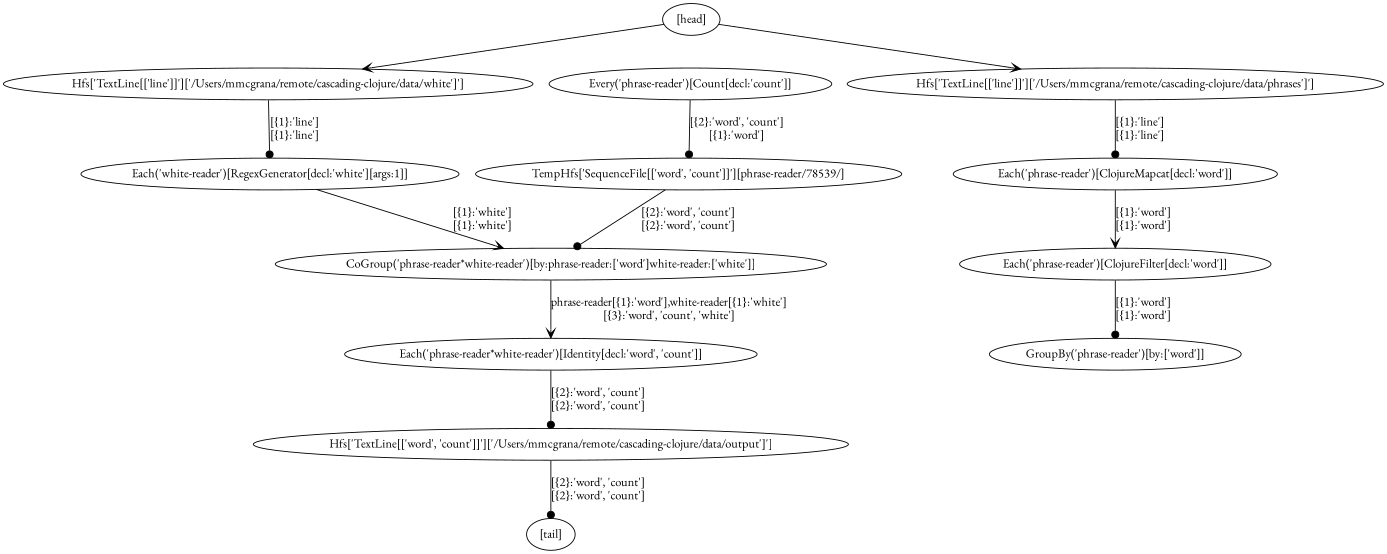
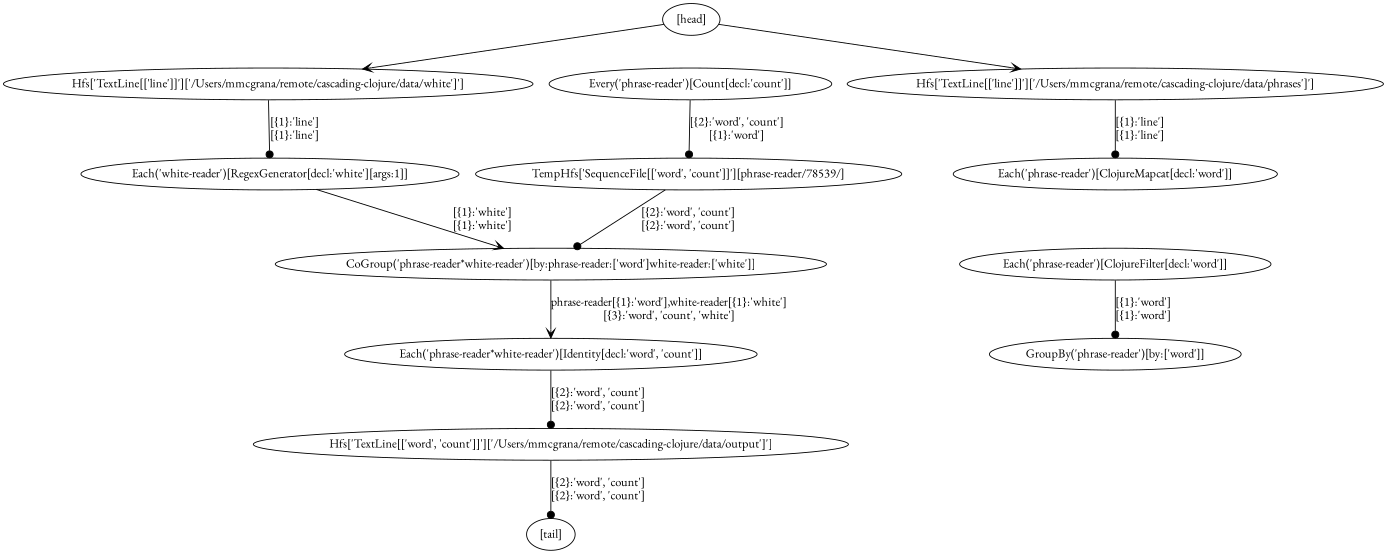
edge "Each('phrase-reader')[ClojureMapcat[decl:'word']]" -> "Each('phrase-reader')[ClojureFilter[decl:'word']]": removed, label "[{1}:'word'] [{1}:'word']"
